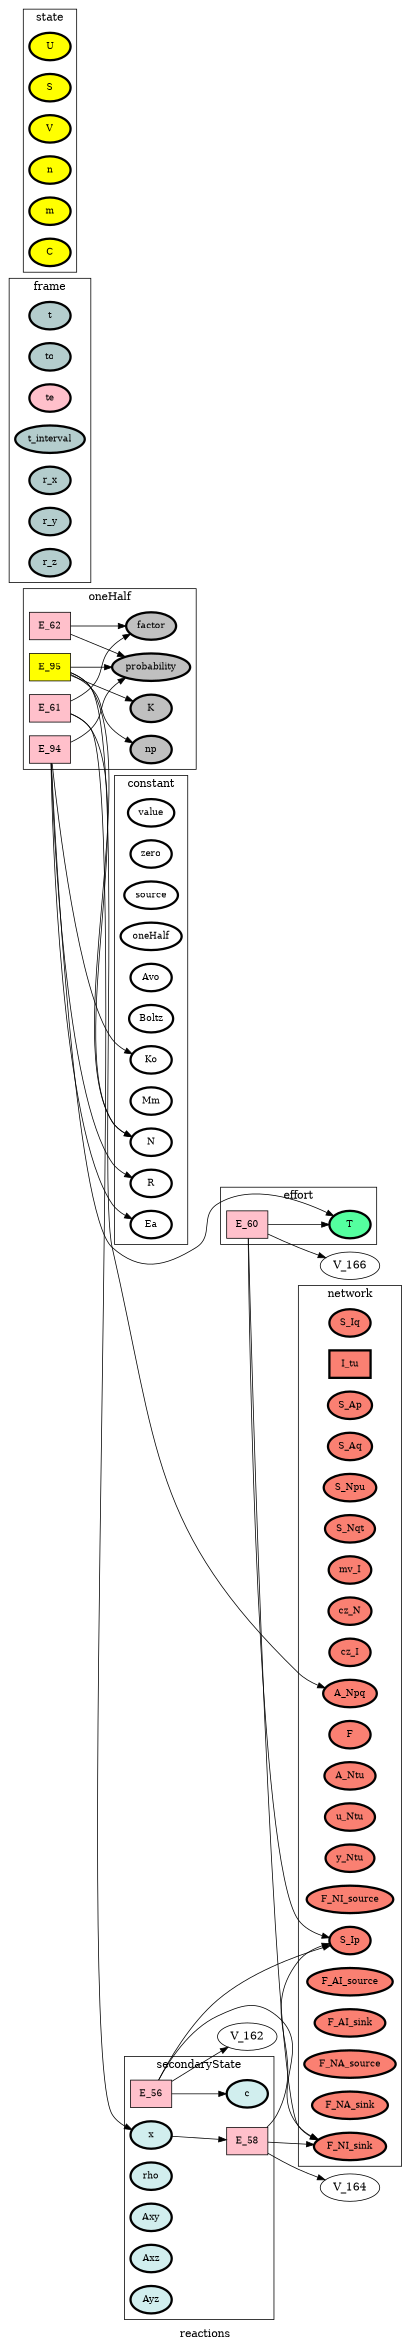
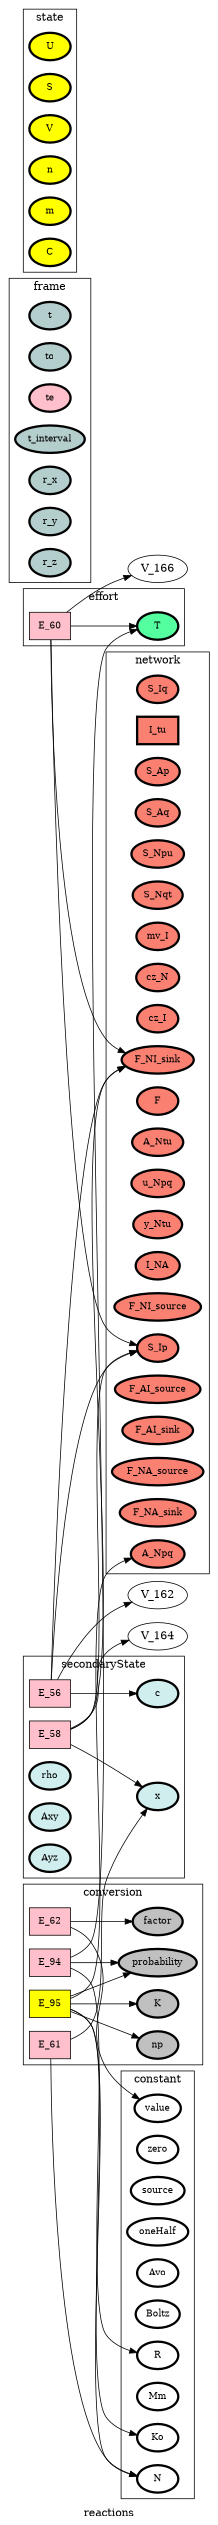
cluster "oneHalf": label "oneHalf" -> "conversion"
edge "E_62" -> "probability": now "E_62" -> "value"
edge "E_61" -> "factor": removed
edge "E_94" -> "Ko": now "E_95" -> "Ko"
node "Ea": removed
node "I_NA": added
node "u_Ntu": label "u_Ntu" -> "u_Npq"
edge "x" -> "E_58": reversed
node "Axz": removed
